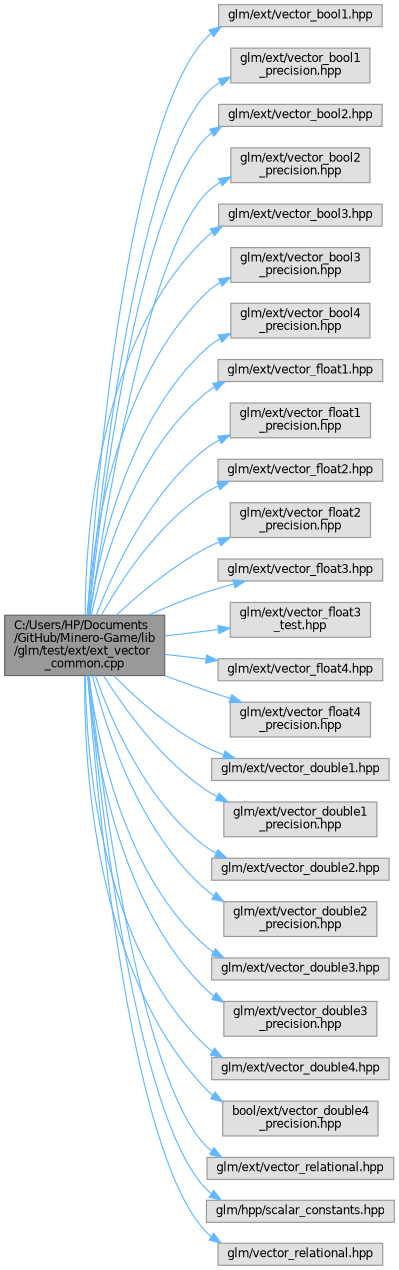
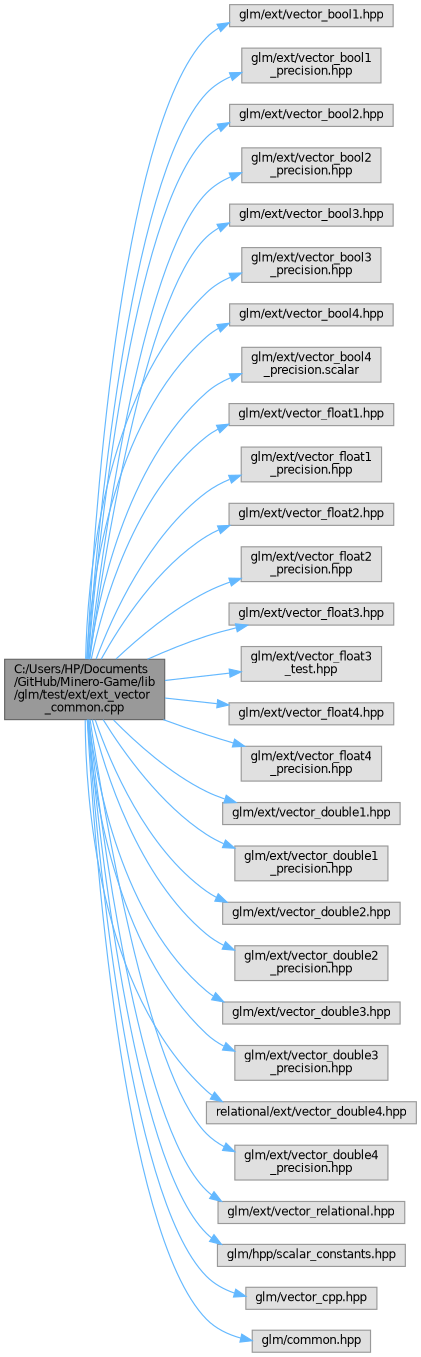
node "glm/ext/vector_bool4.hpp": added
node "glm/ext/vector_bool4 _precision.hpp": label "glm/ext/vector_bool4 _precision.hpp" -> "glm/ext/vector_bool4 _precision.scalar"
node "glm/ext/vector_double4.hpp": label "glm/ext/vector_double4.hpp" -> "relational/ext/vector_double4.hpp"
node "bool/ext/vector_double4 _precision.hpp": label "bool/ext/vector_double4 _precision.hpp" -> "glm/ext/vector_double4 _precision.hpp"
node "glm/vector_relational.hpp": label "glm/vector_relational.hpp" -> "glm/vector_cpp.hpp"
node "glm/common.hpp": added
